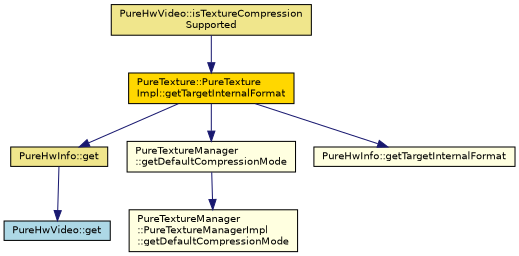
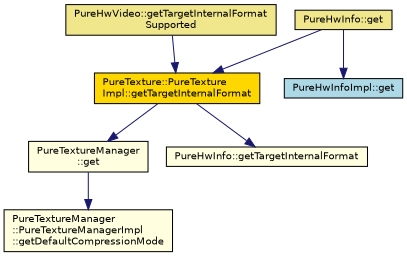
node "PureHwVideo::isTextureCompression Supported": label "PureHwVideo::isTextureCompression Supported" -> "PureHwVideo::getTargetInternalFormat Supported"
edge "PureTexture::PureTexture Impl::getTargetInternalFormat" -> "PureHwInfo::get": reversed
node "PureTextureManager ::getDefaultCompressionMode": label "PureTextureManager ::getDefaultCompressionMode" -> "PureTextureManager ::get"
node "PureHwVideo::get": label "PureHwVideo::get" -> "PureHwInfoImpl::get"
